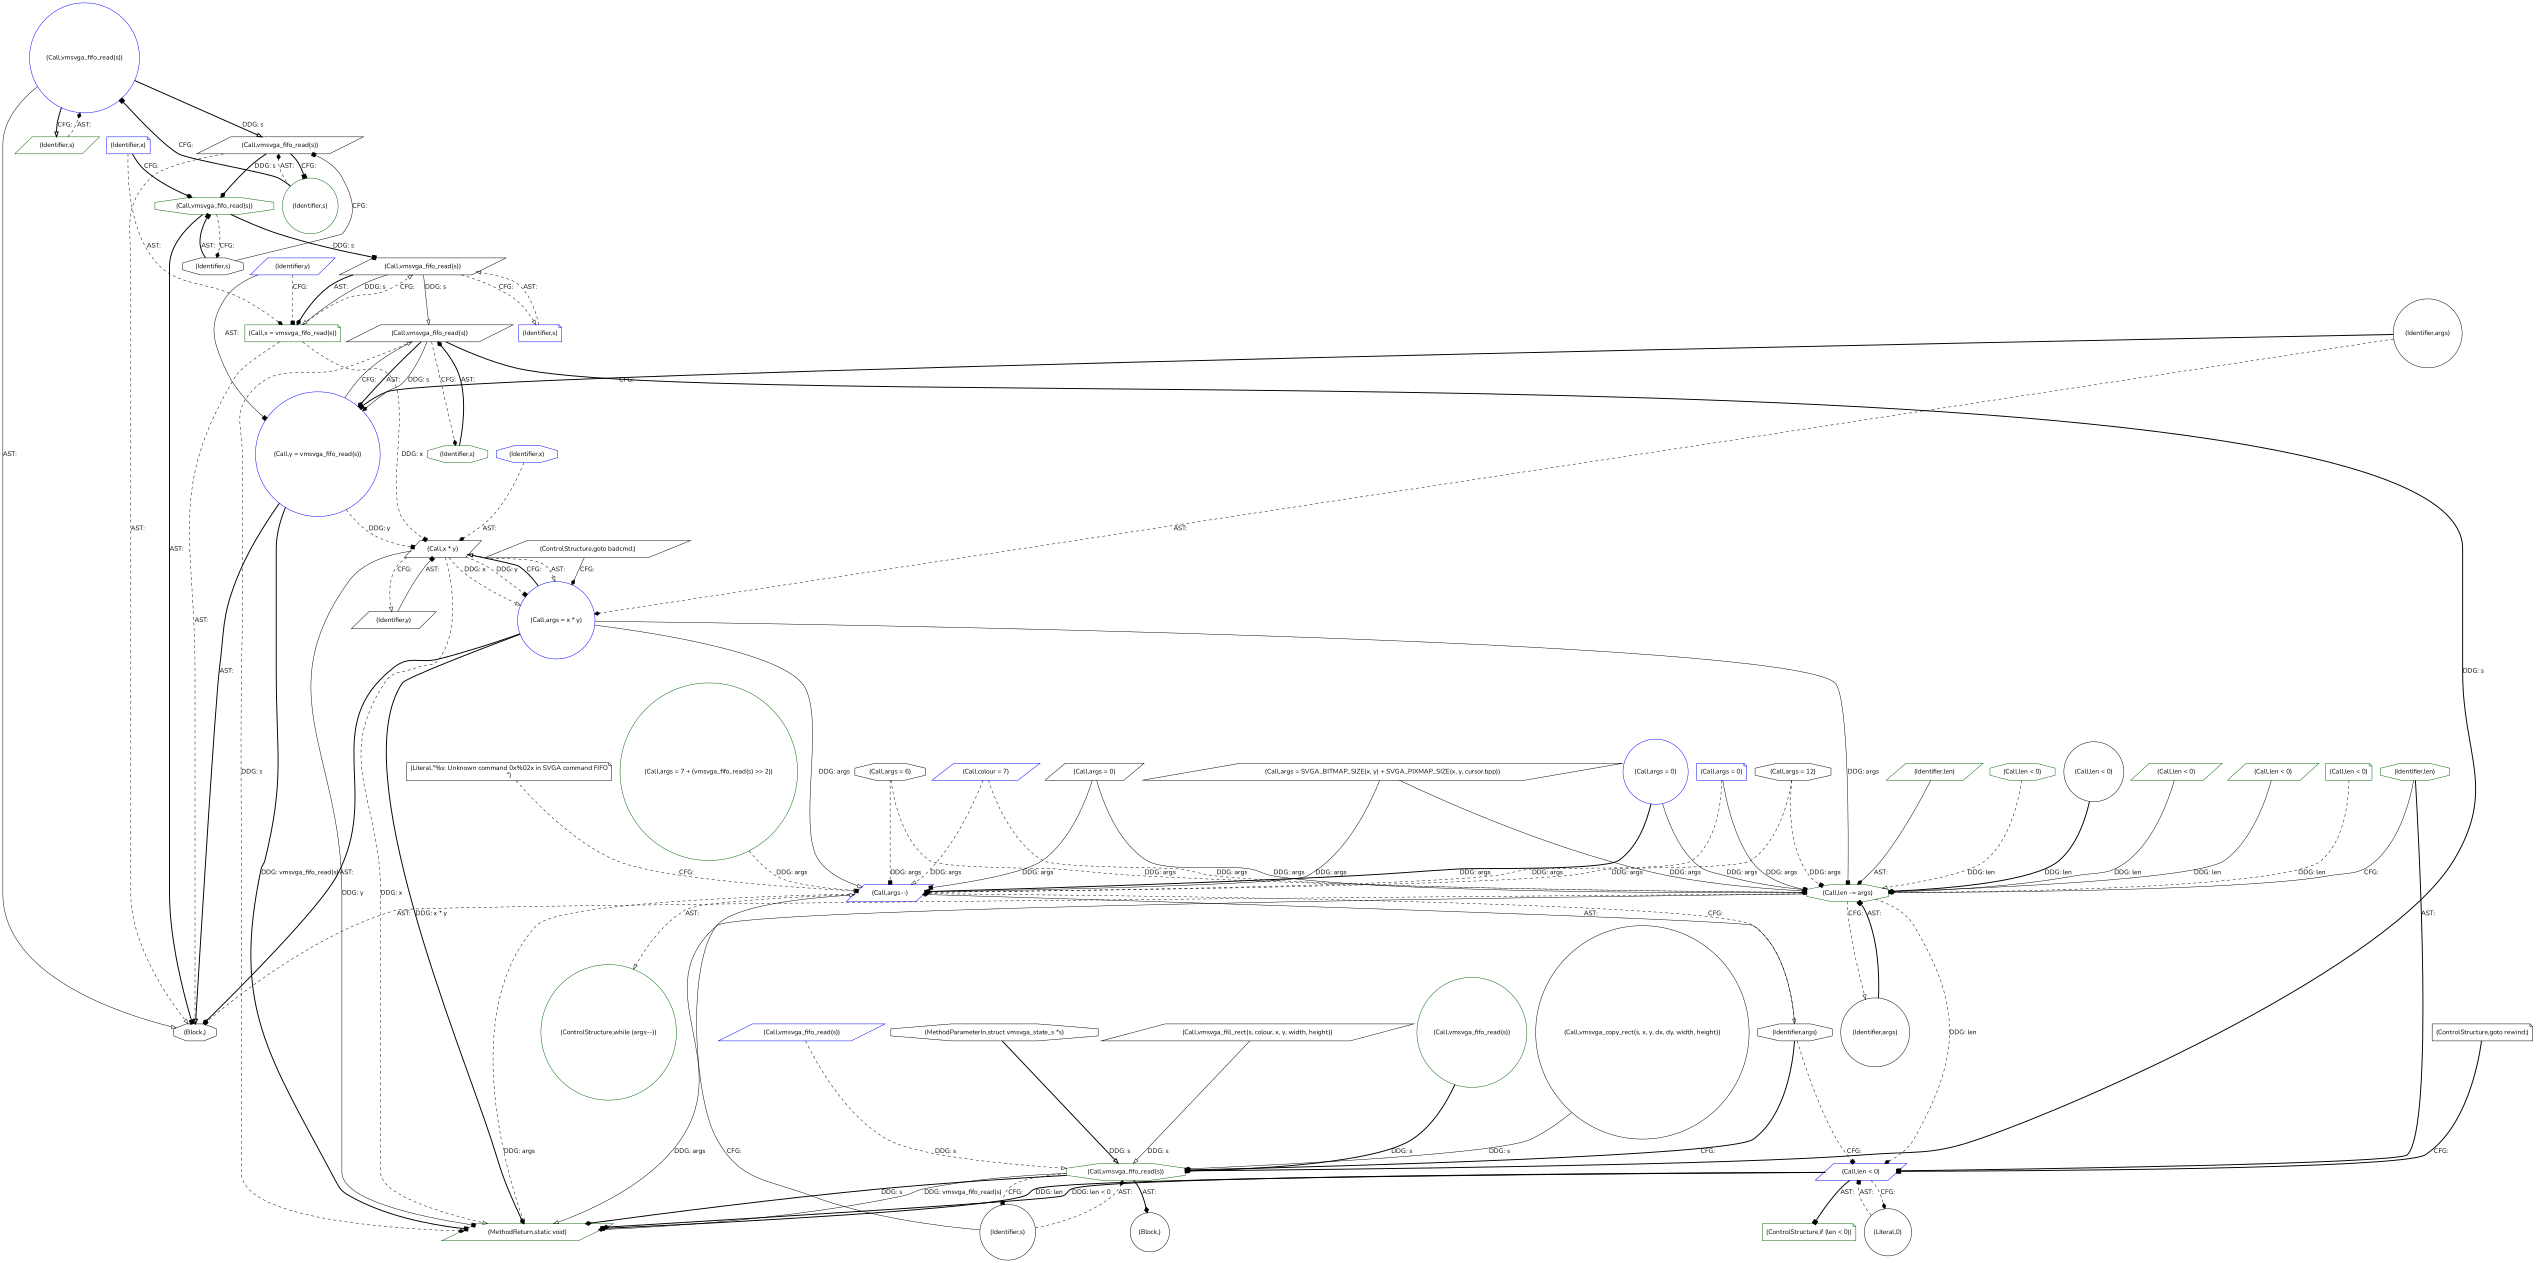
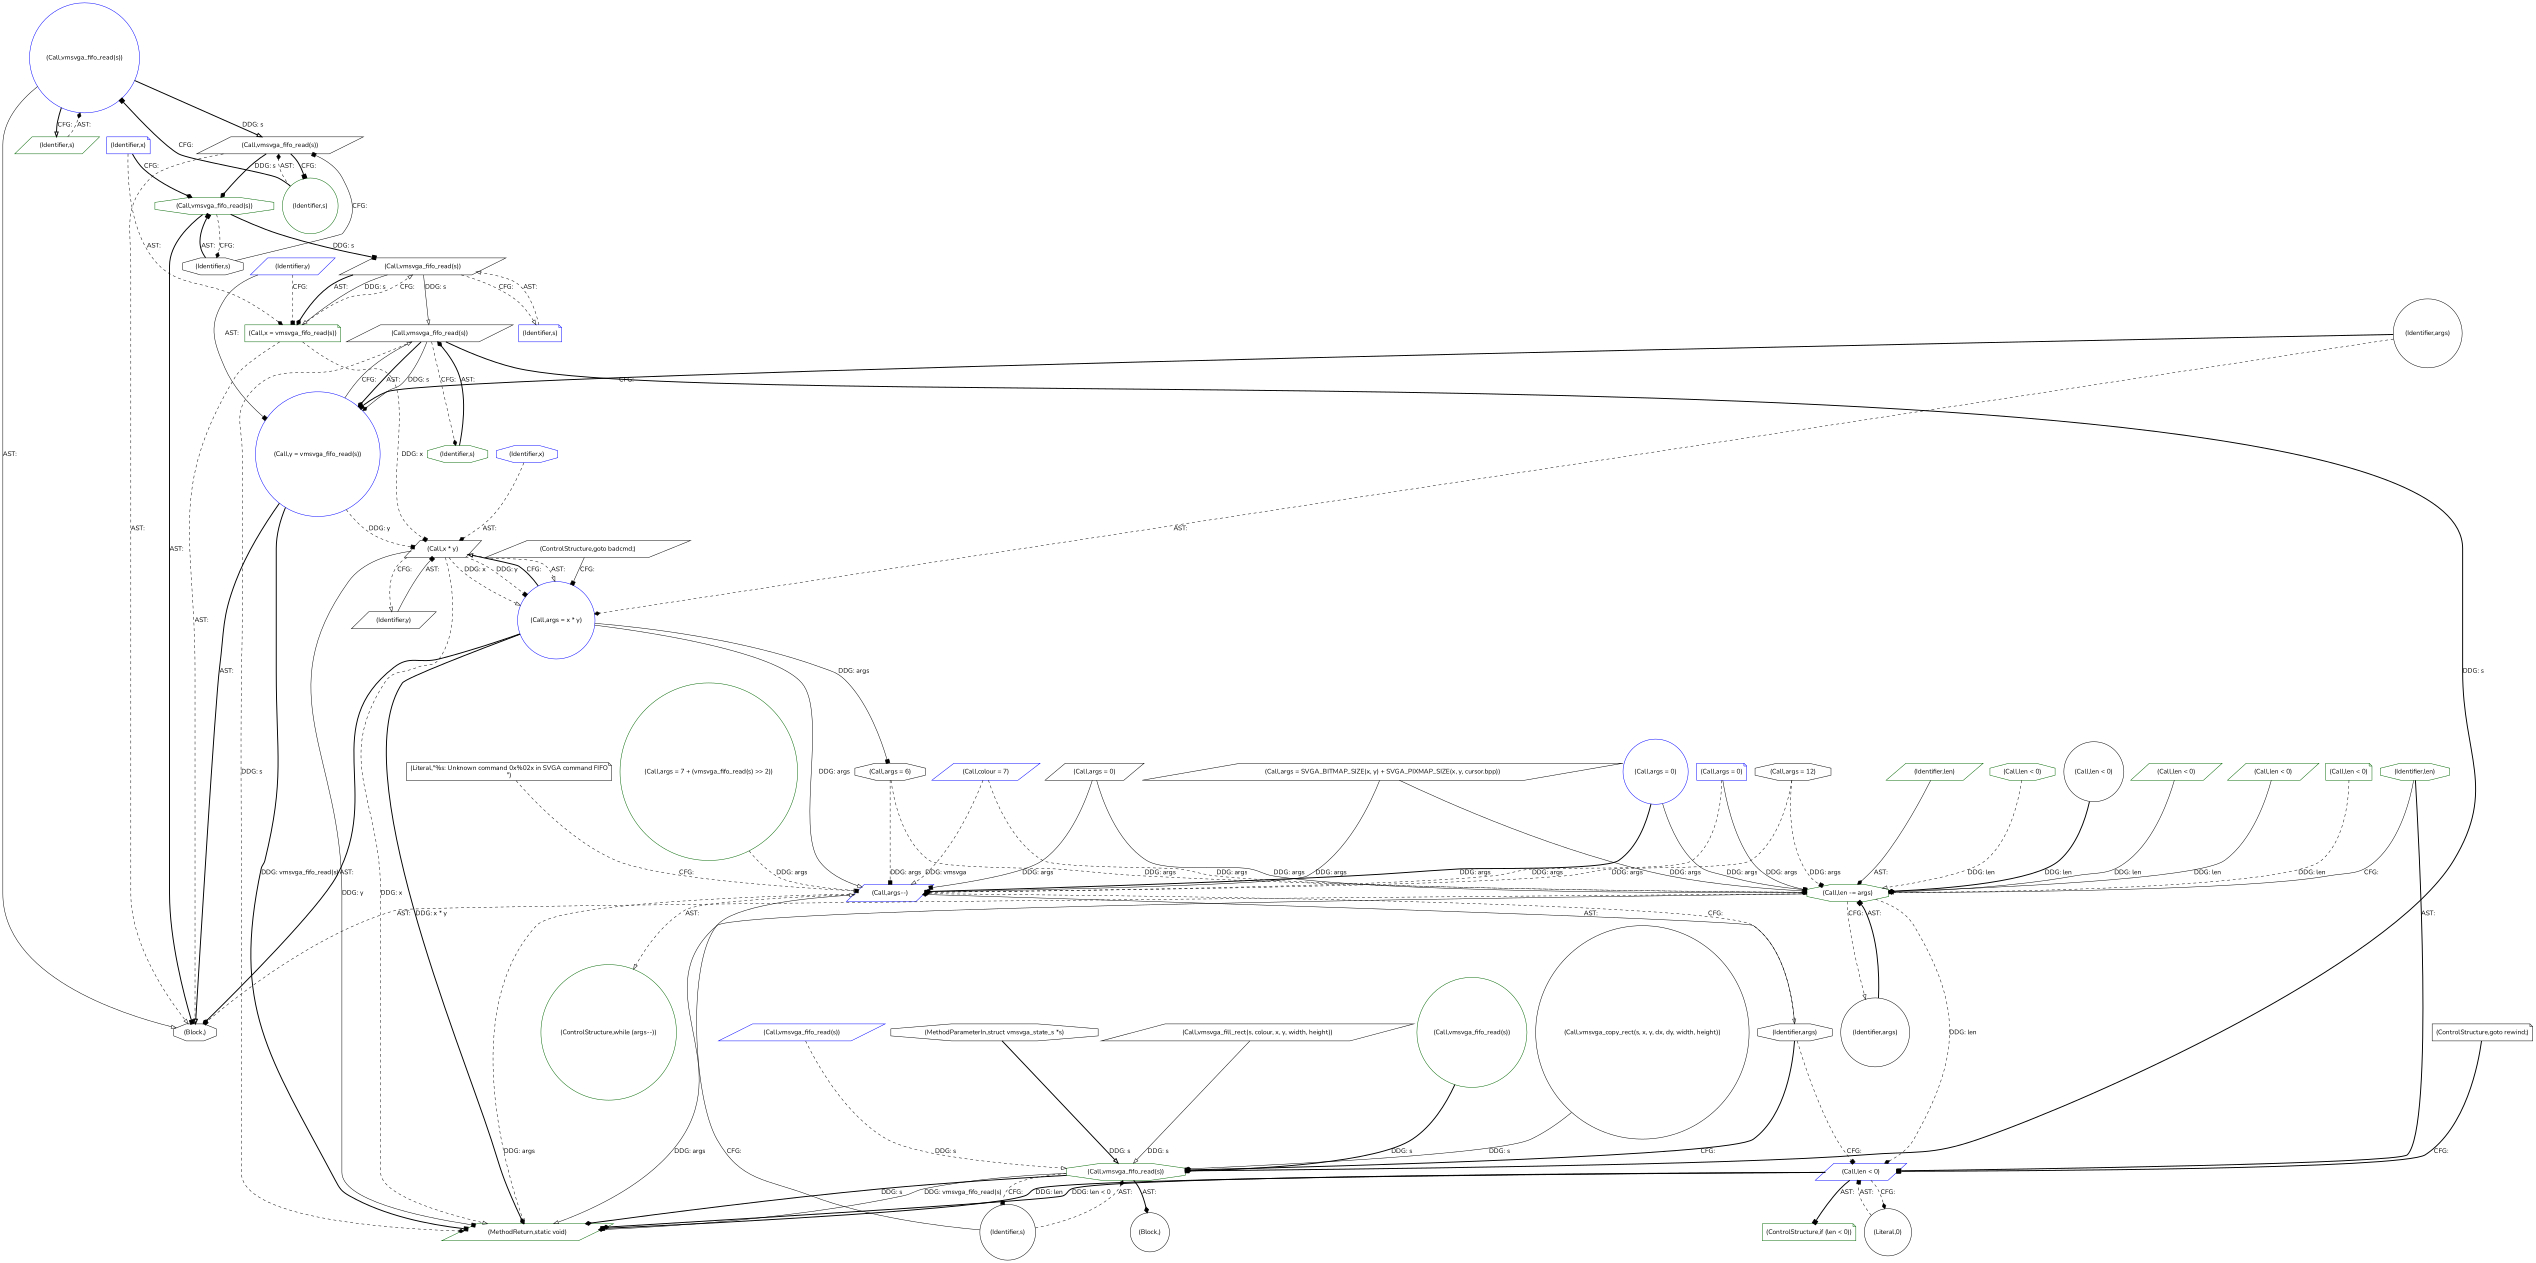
edge "(ControlStructure,goto badcmd;)" -> "(Call,args = x * y)": arrowhead diamond -> box
edge "(Call,args = x * y)" -> "(Call,len -= args)": now "(Call,args = x * y)" -> "(Call,args = 6)"
edge "(Call,colour = 7)" -> "(Call,args--)": label "DDG: args" -> "DDG: vmsvga"
